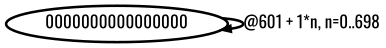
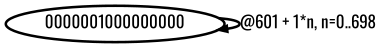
node "0000000000000000": label "0000000000000000" -> "0000001000000000"
